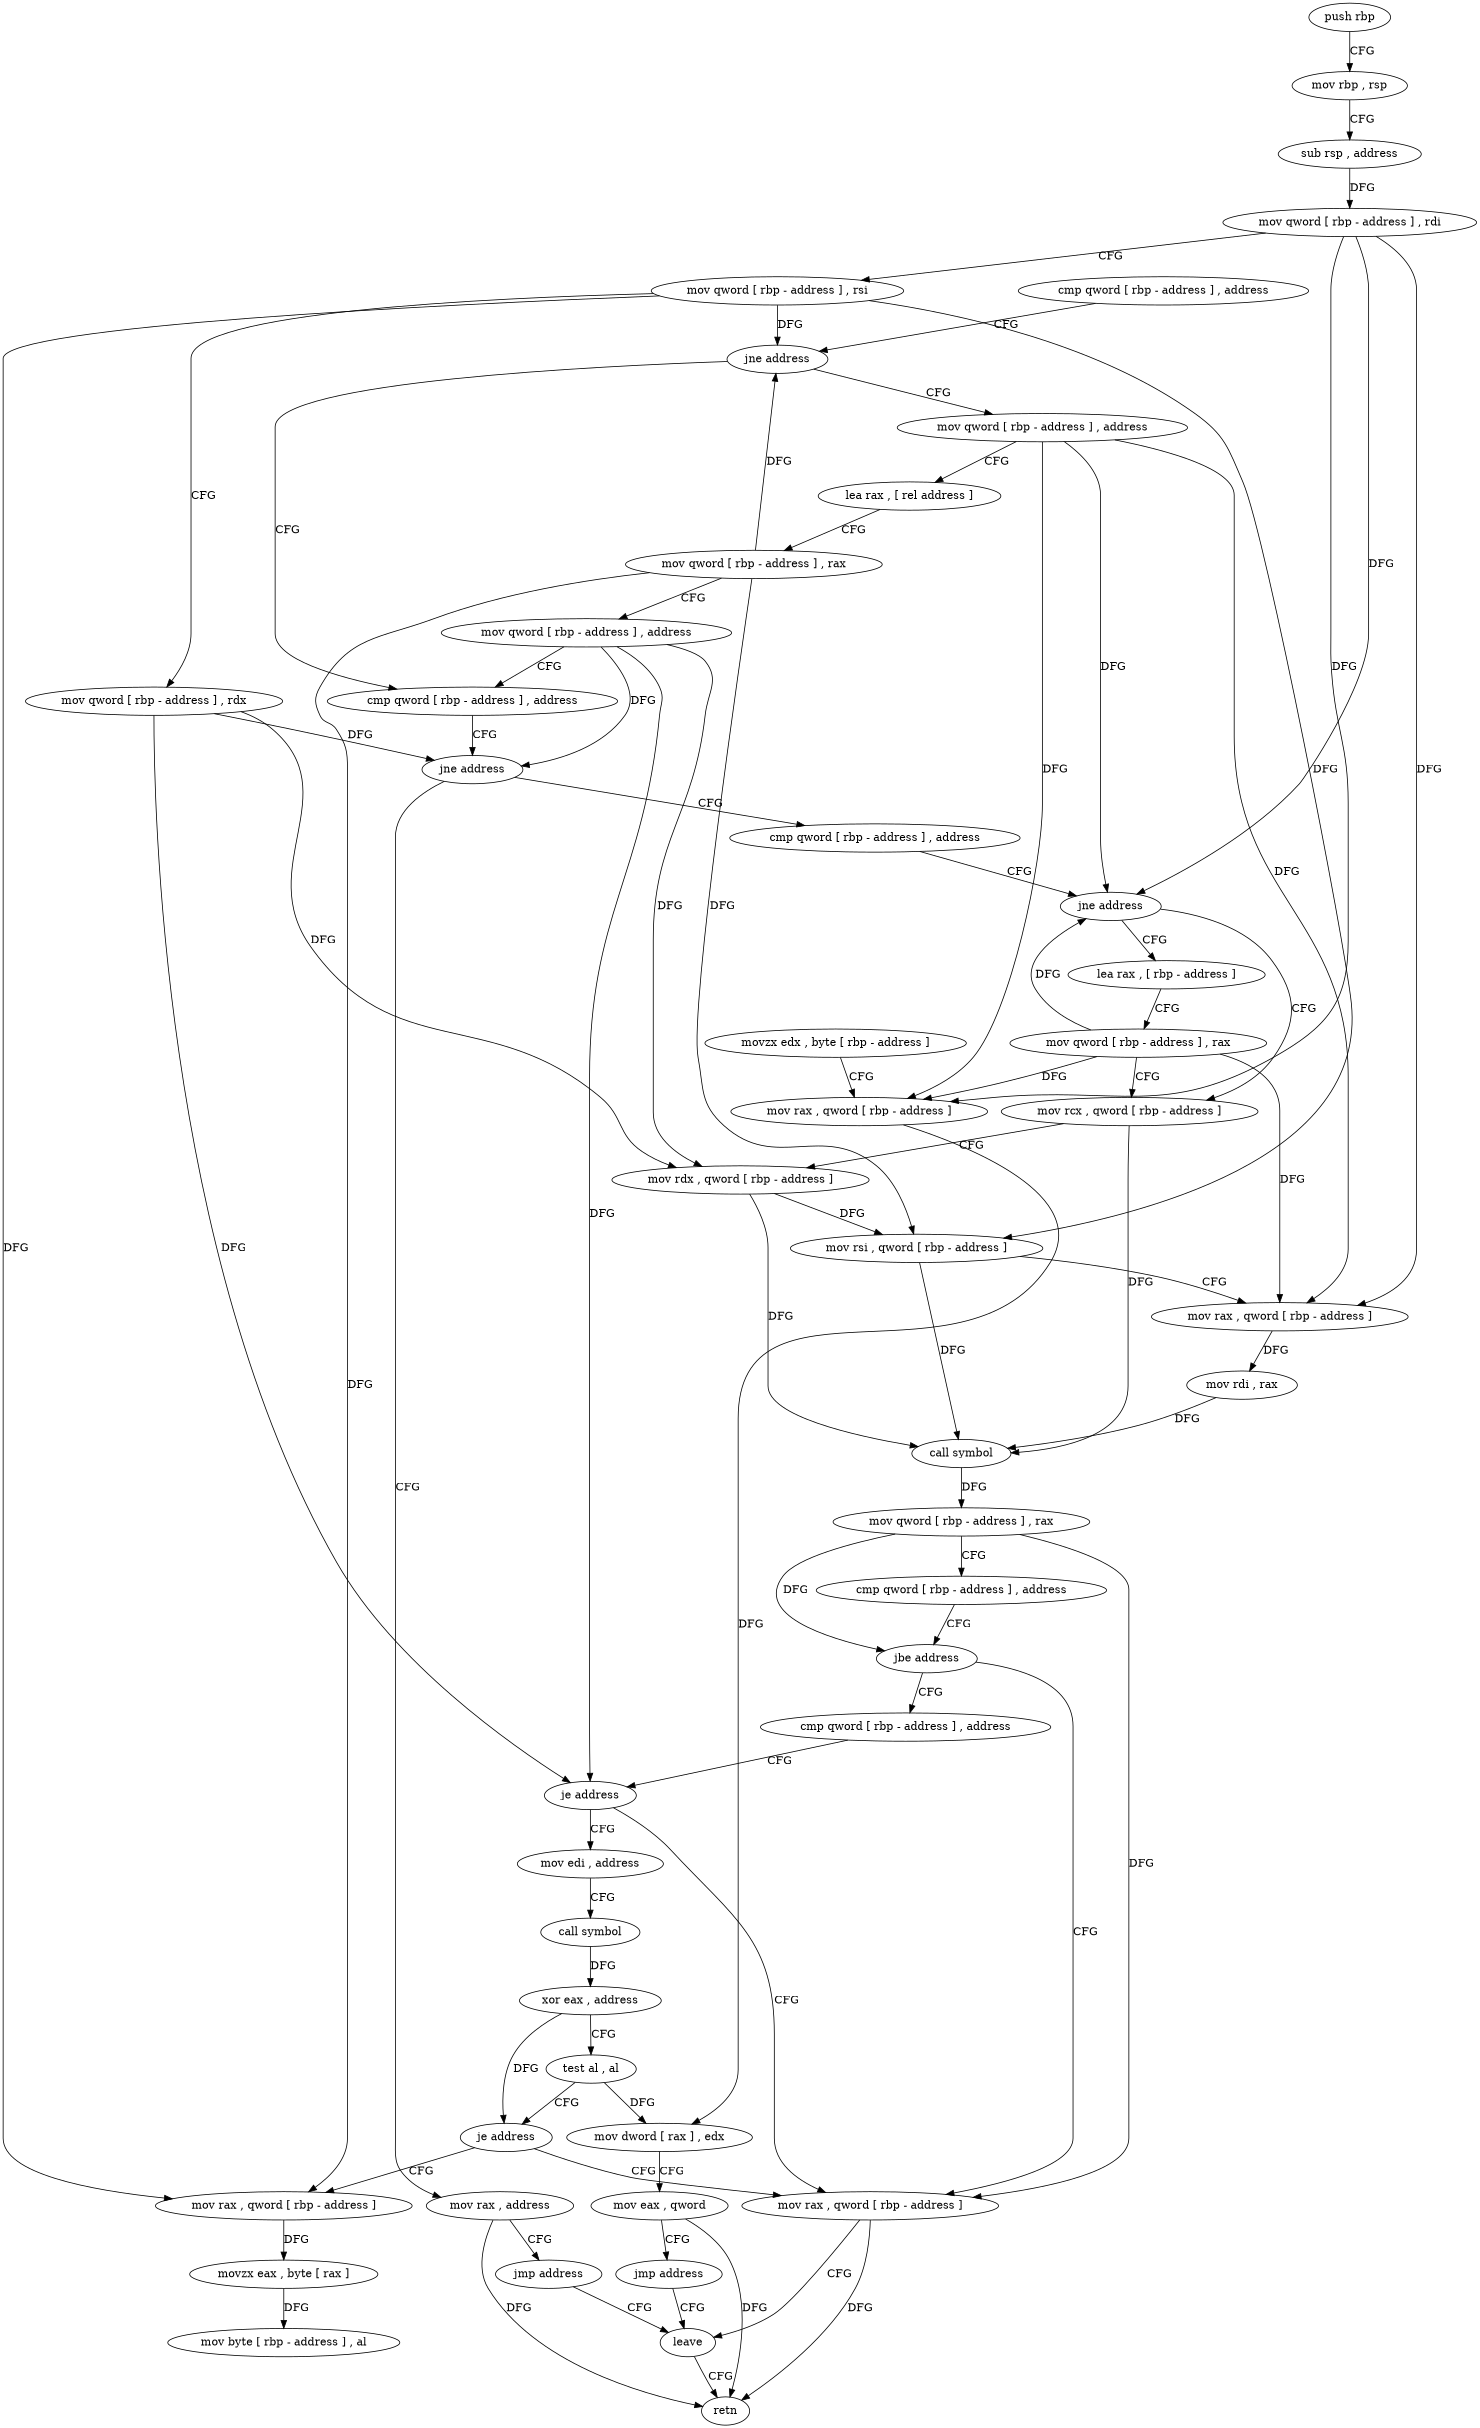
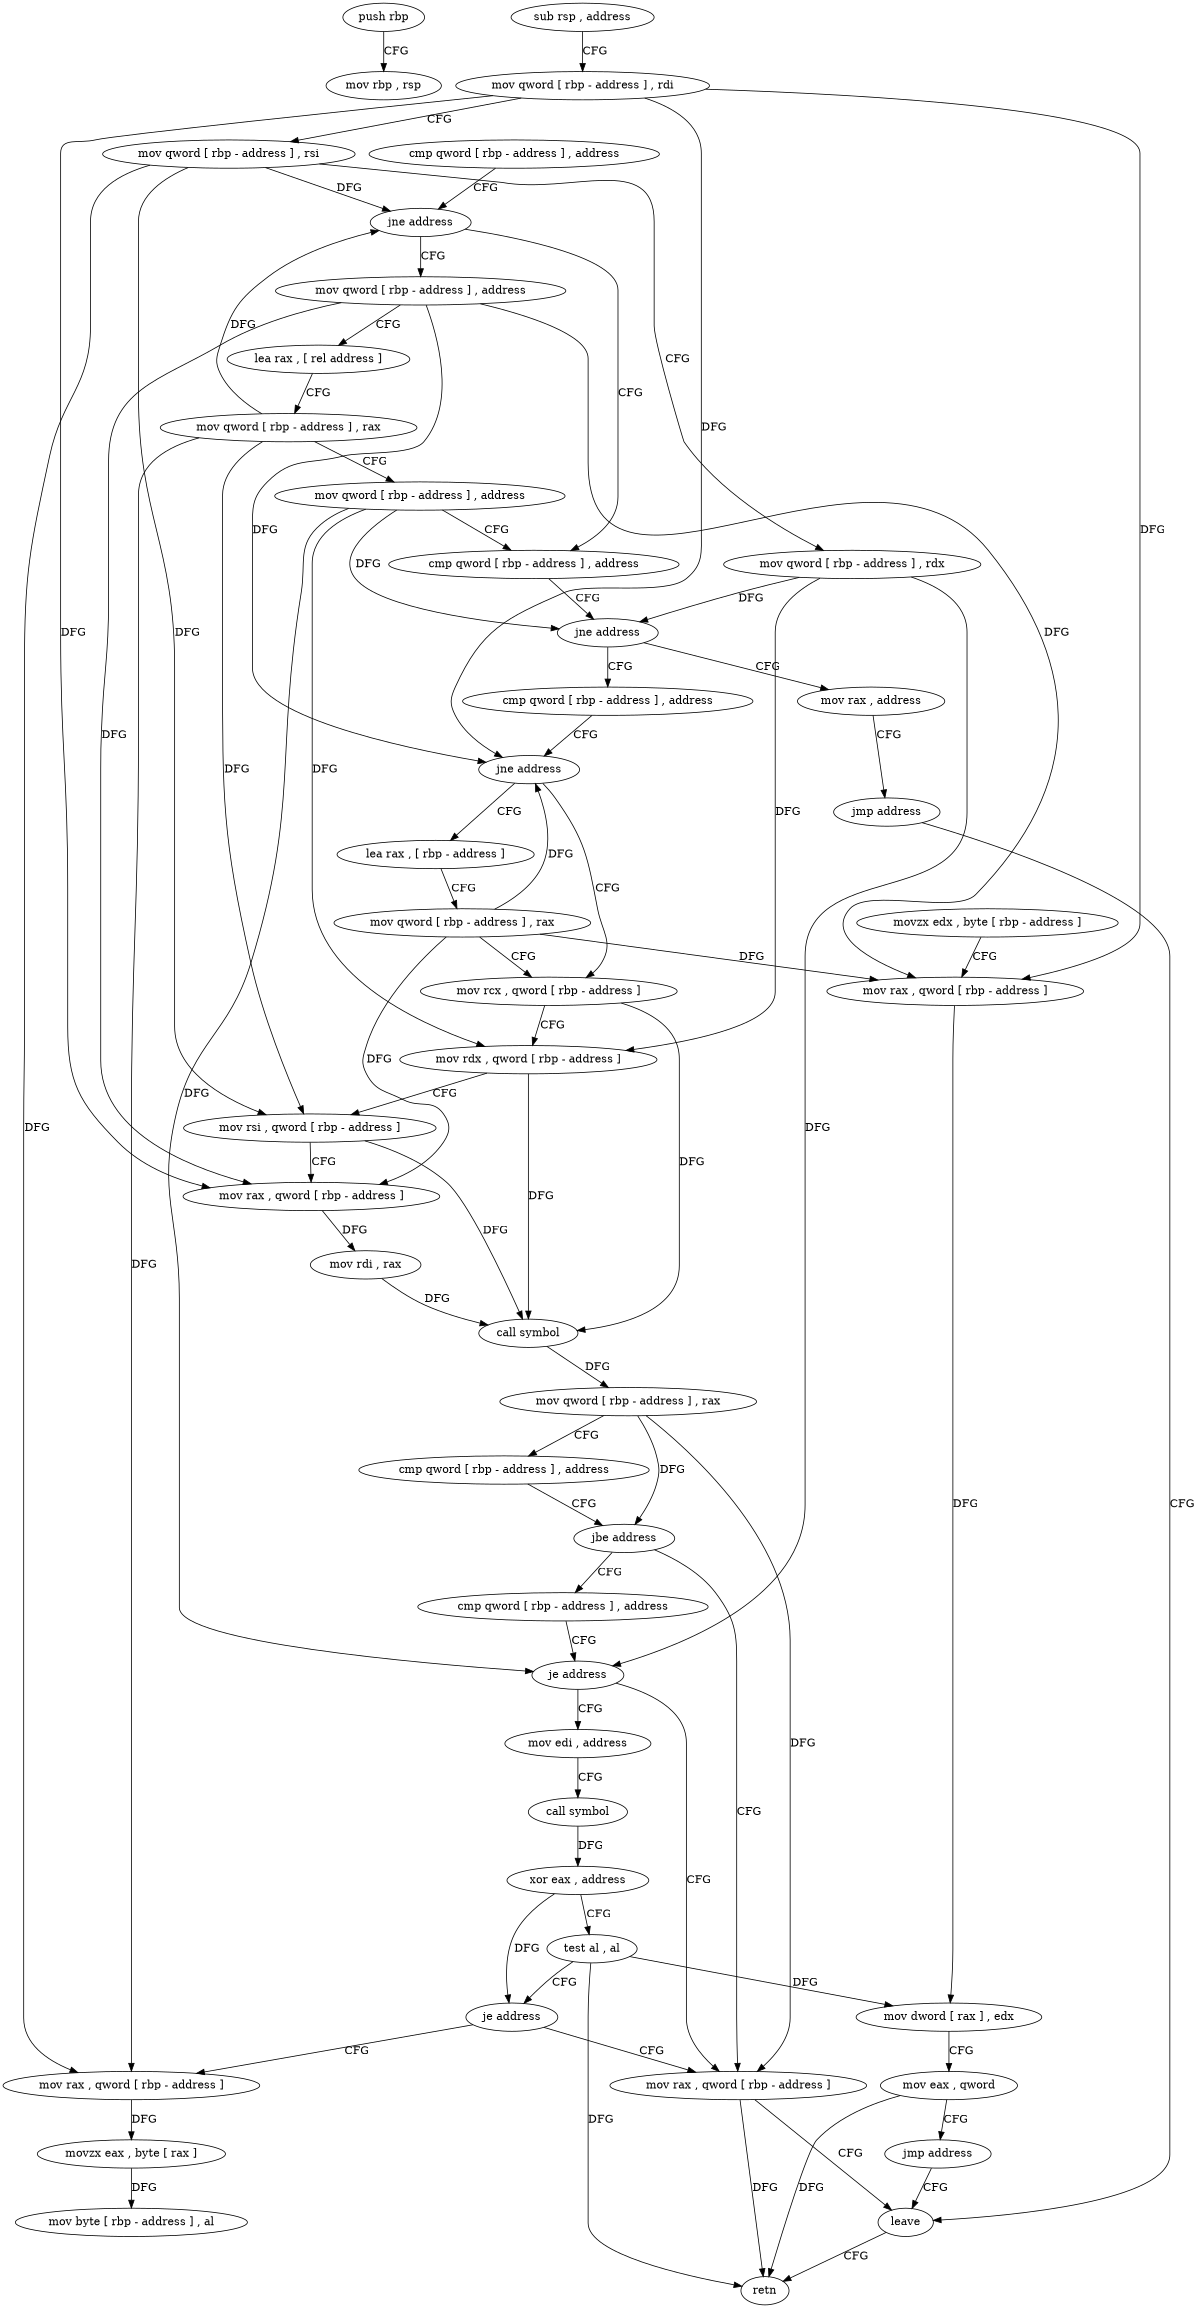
edge "mov rbp , rsp" -> "sub rsp , address": removed, label "CFG"
edge "sub rsp , address" -> "mov qword [ rbp - address ] , rdi": label "DFG" -> "CFG"
edge "mov rdx , qword [ rbp - address ]" -> "mov rsi , qword [ rbp - address ]": label "DFG" -> "CFG"
edge "mov rax , address" -> "retn": now "test al , al" -> "retn"
